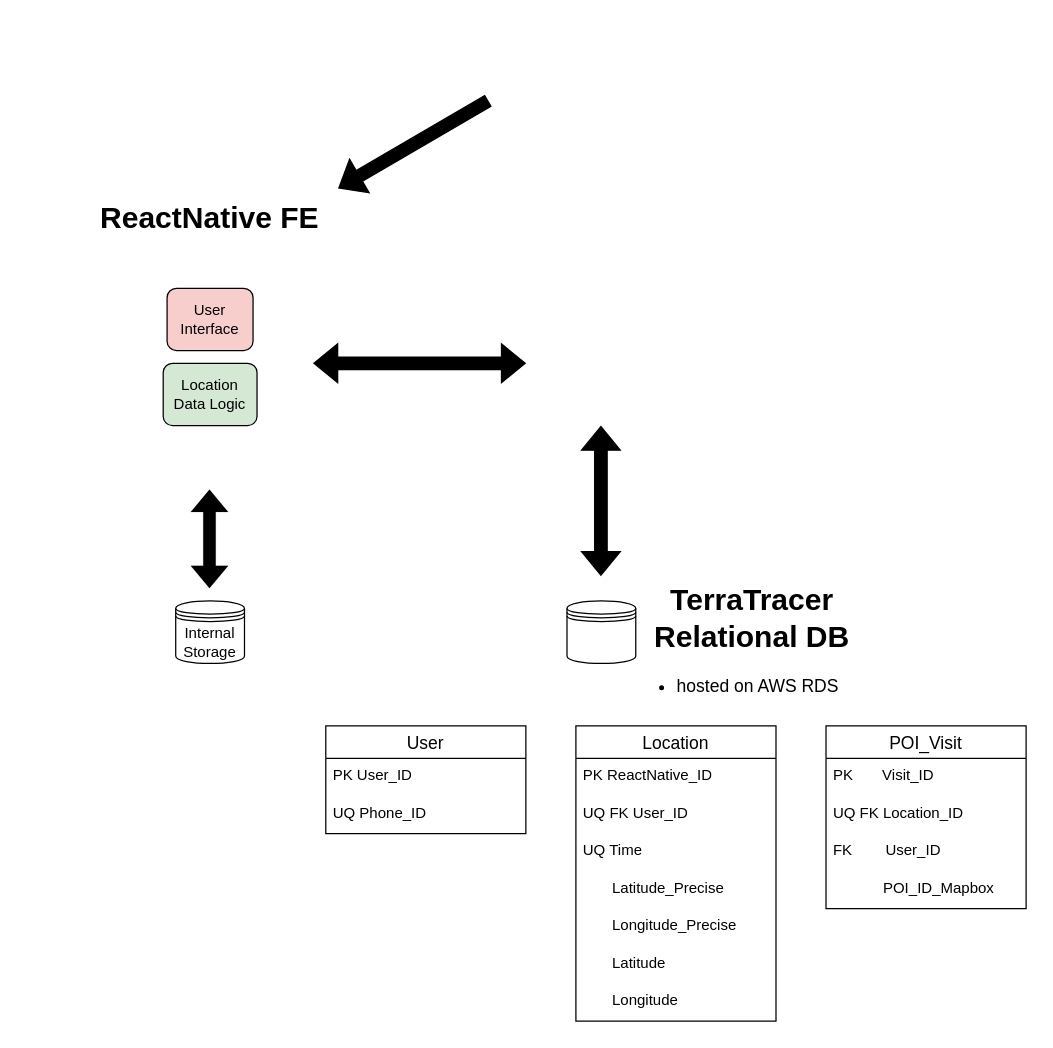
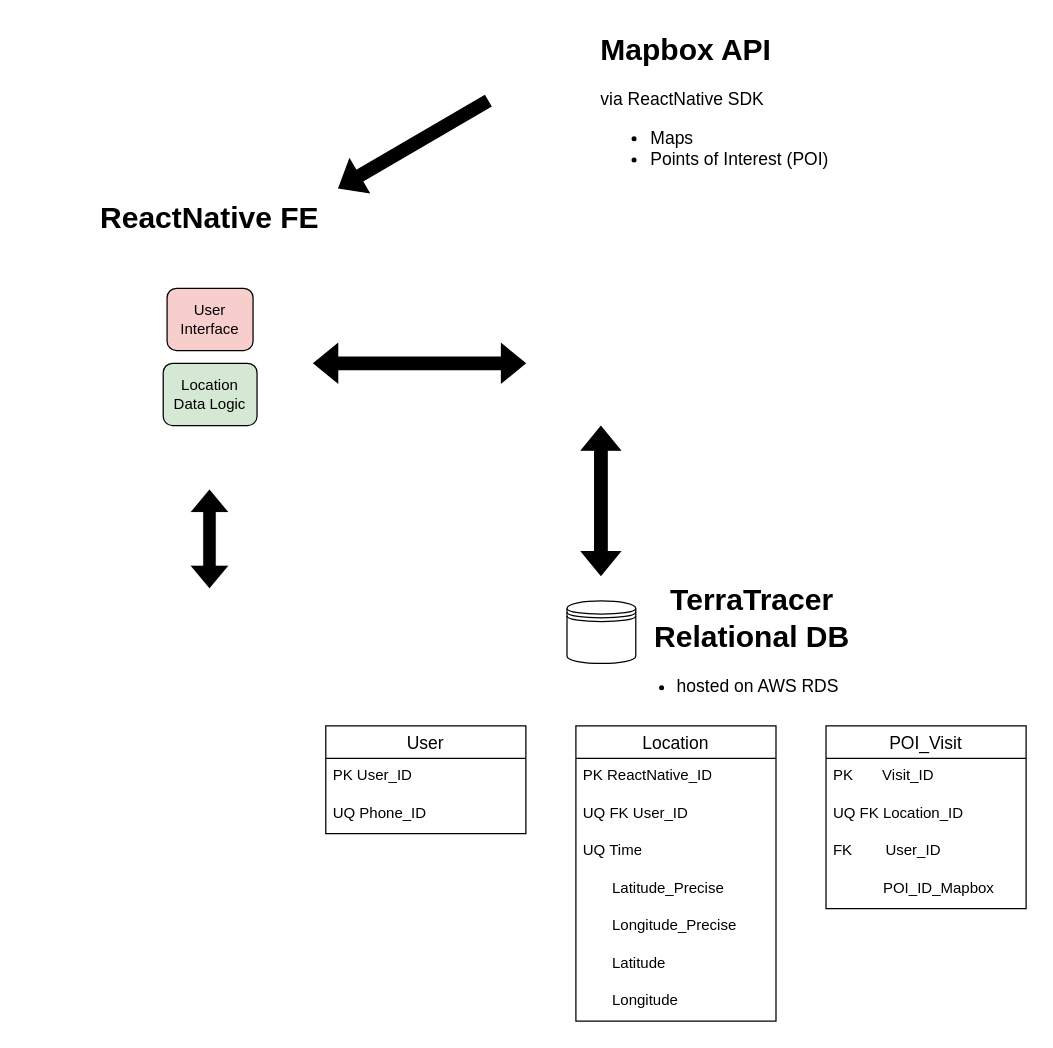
node "Mapbox API via ReactNative SDK Maps Points of Interest (POI)": added
node "Internal Storage": removed
